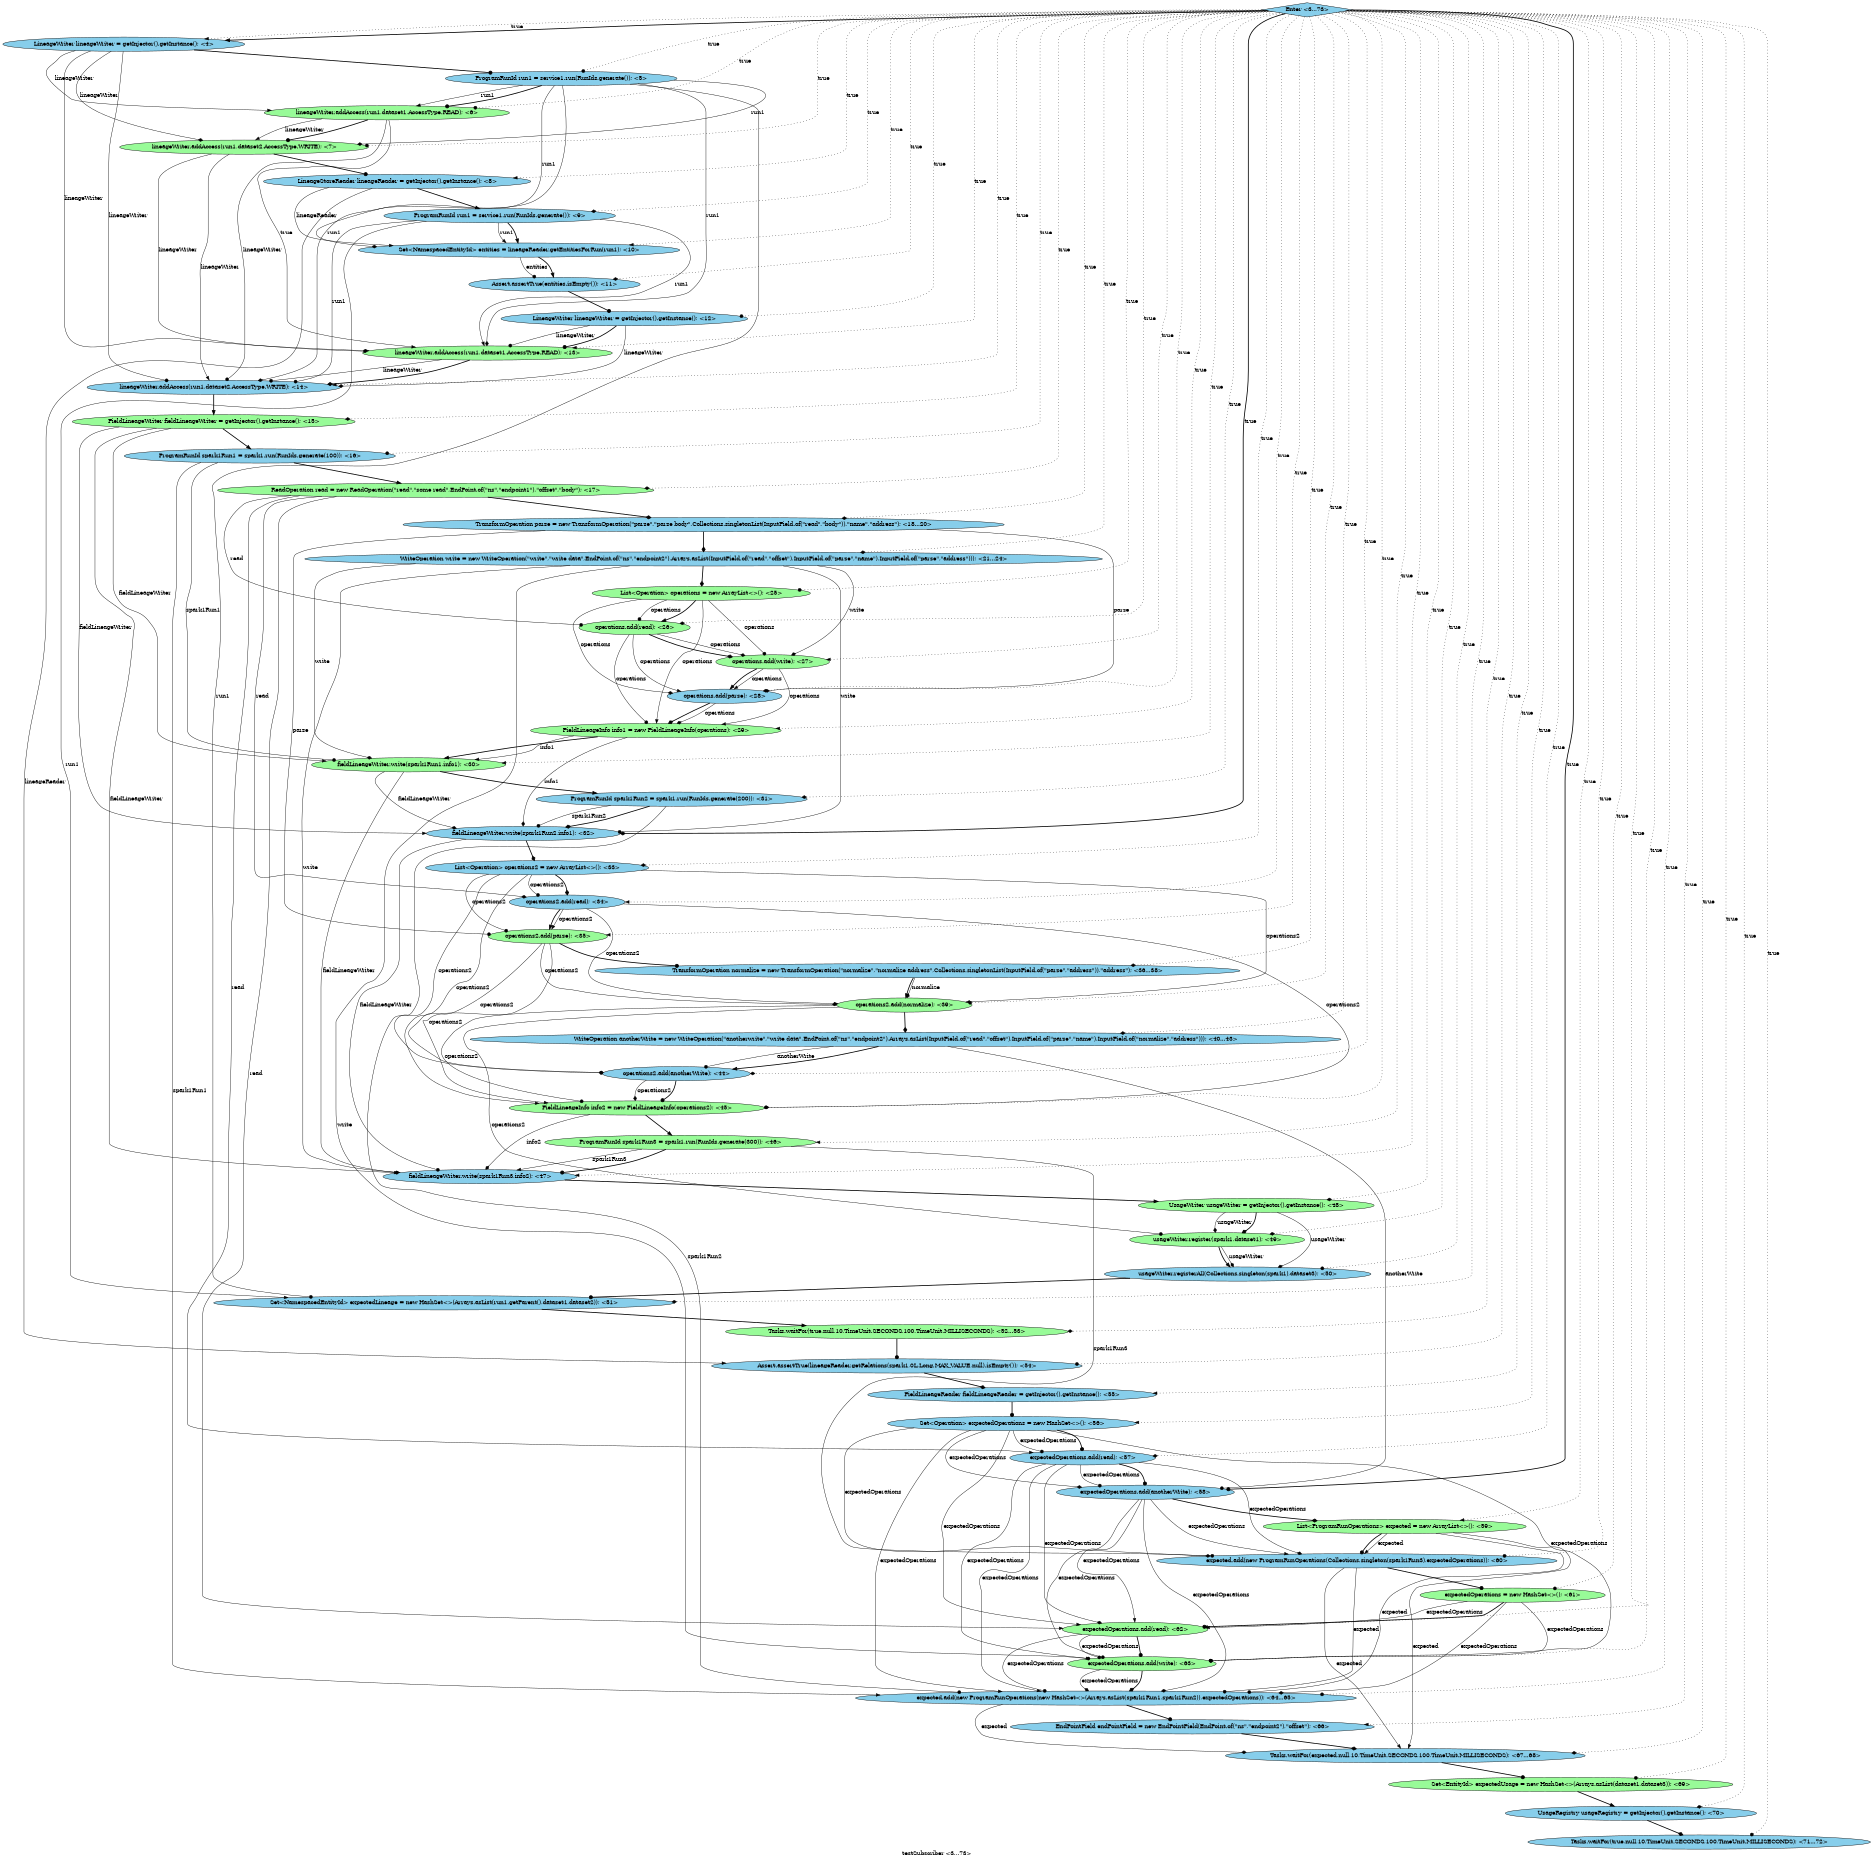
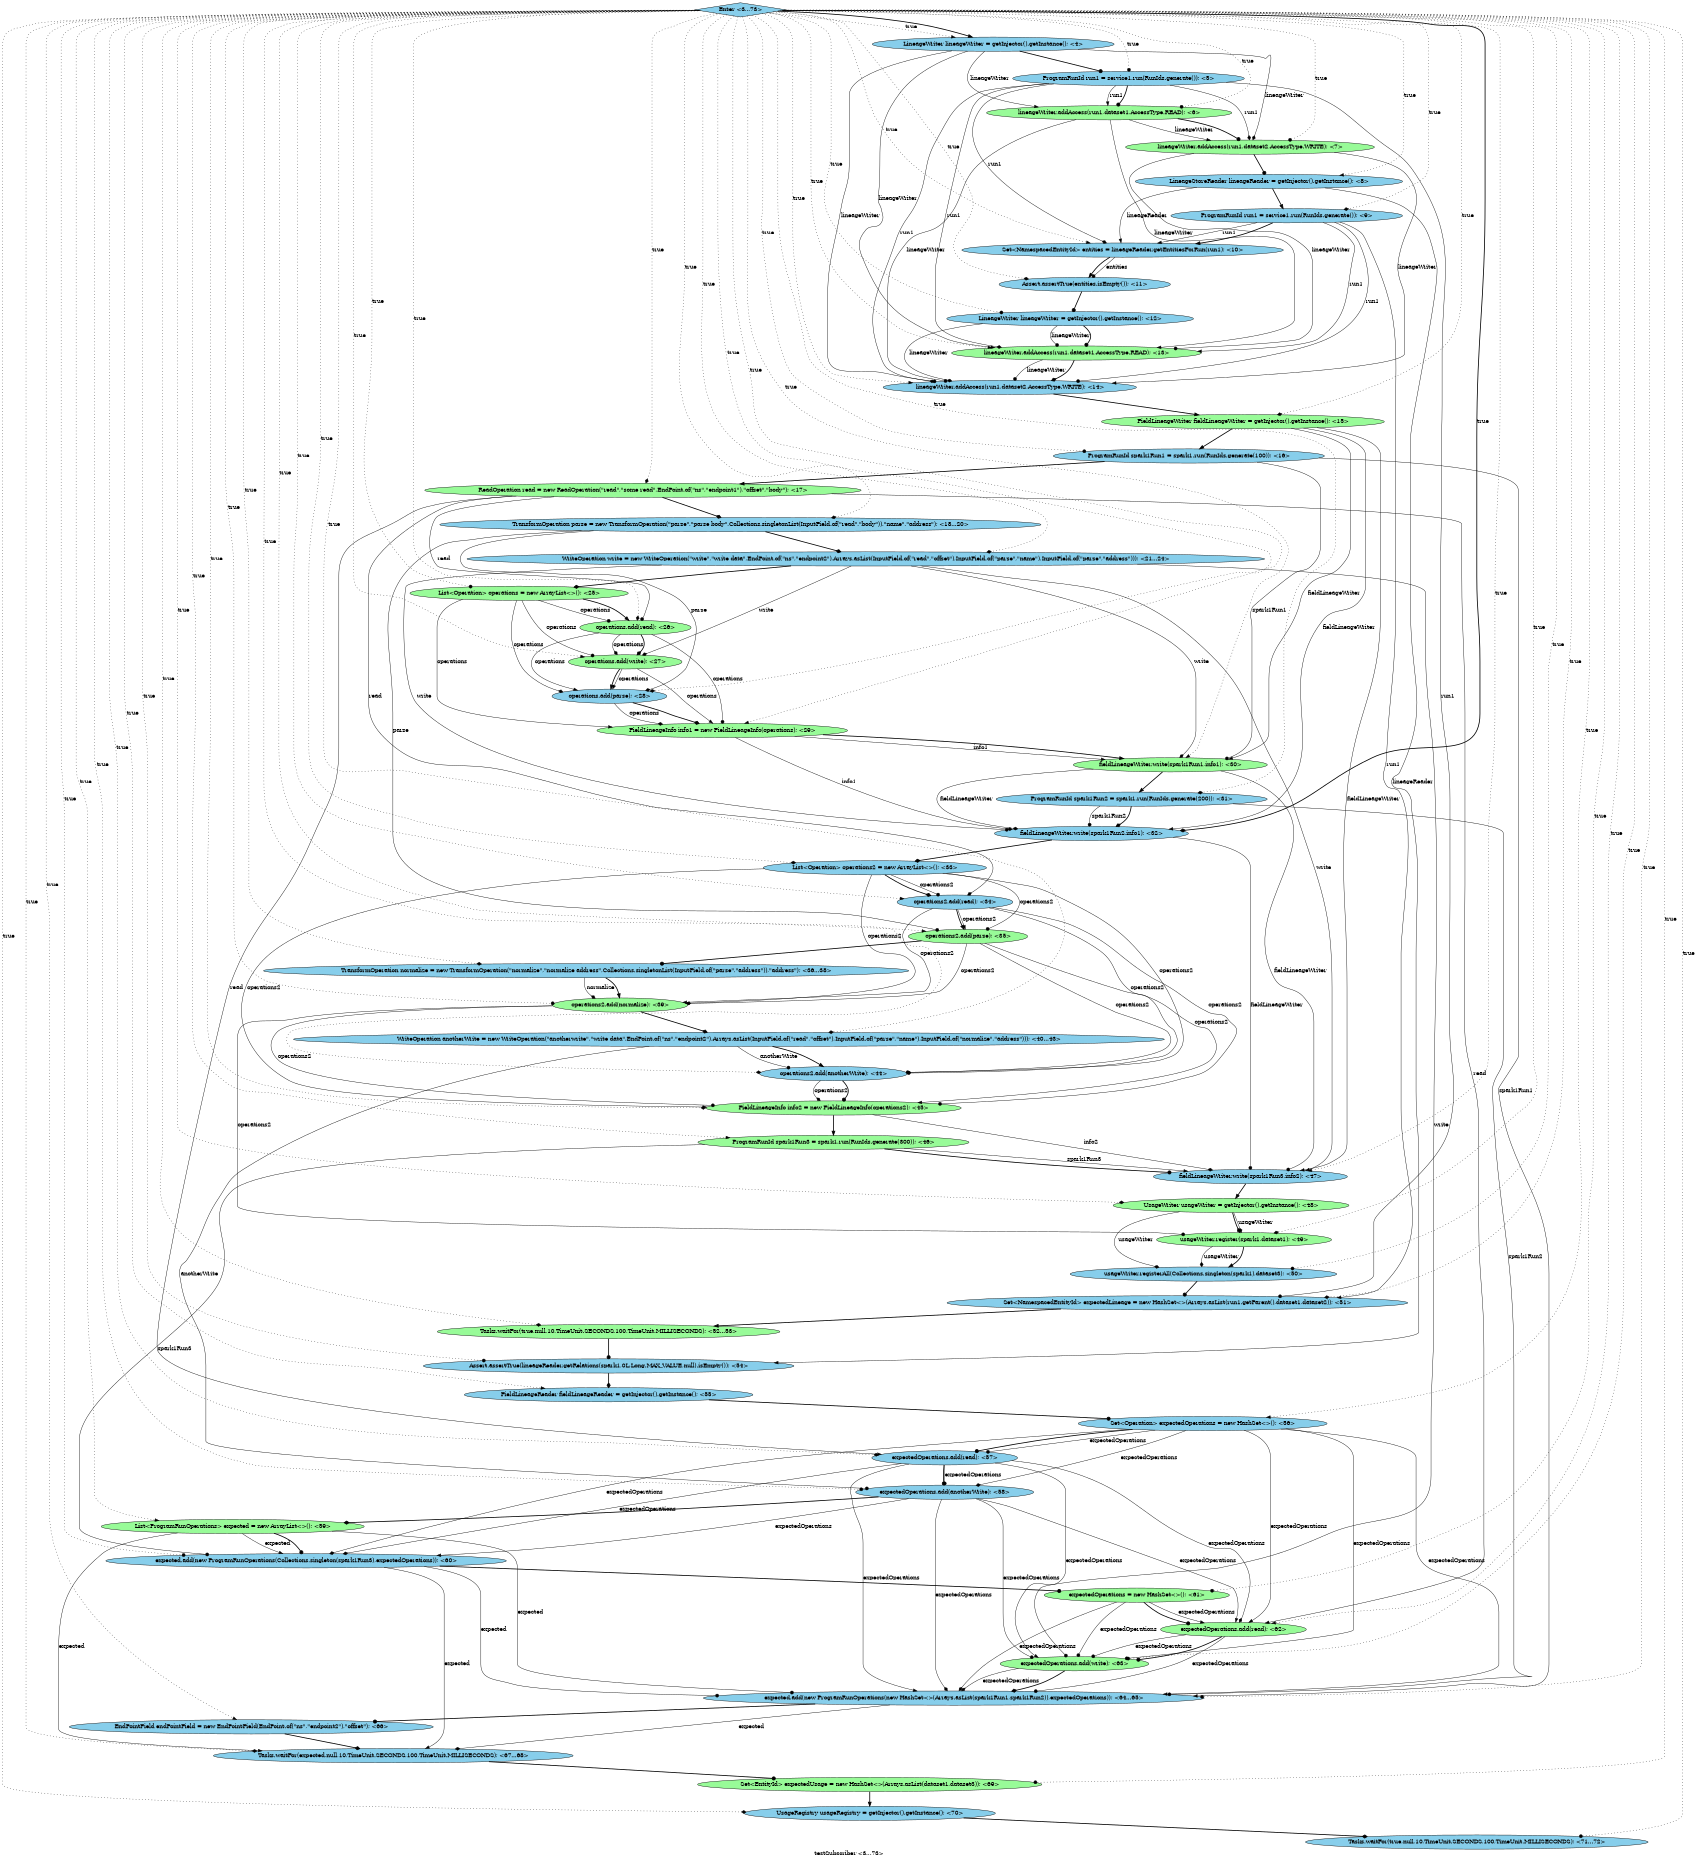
edge "lineageWriter.addAccess(run1,dataset1,AccessType.READ); <6>" -> "lineageWriter.addAccess(run1,dataset1,AccessType.READ); <13>": label "true" -> "lineageWriter"
edge "Enter <3...73>" -> "expectedOperations.add(anotherWrite); <58>": style bold -> dotted
edge "operations2.add(read); <34>" -> "operations2.add(anotherWrite); <44>": added, label "operations2"
